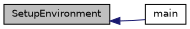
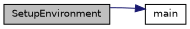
edge "main" -> "SetupEnvironment": reversed
